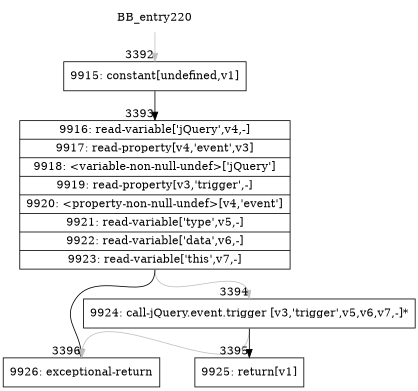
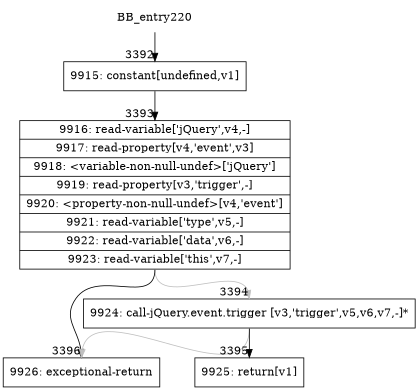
edge "BB_entry220" -> "9915: constant[undefined,v1]": color gray -> black
